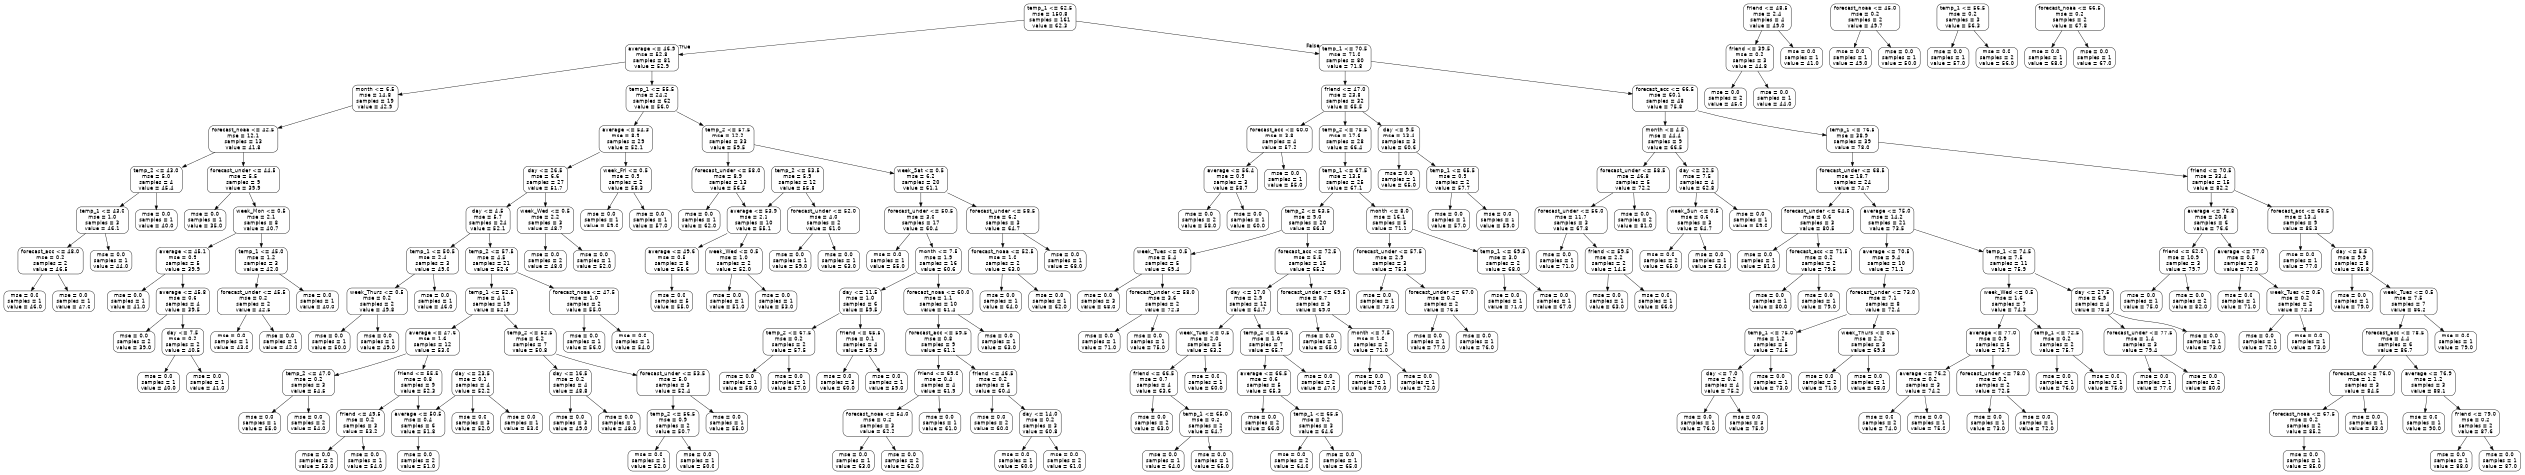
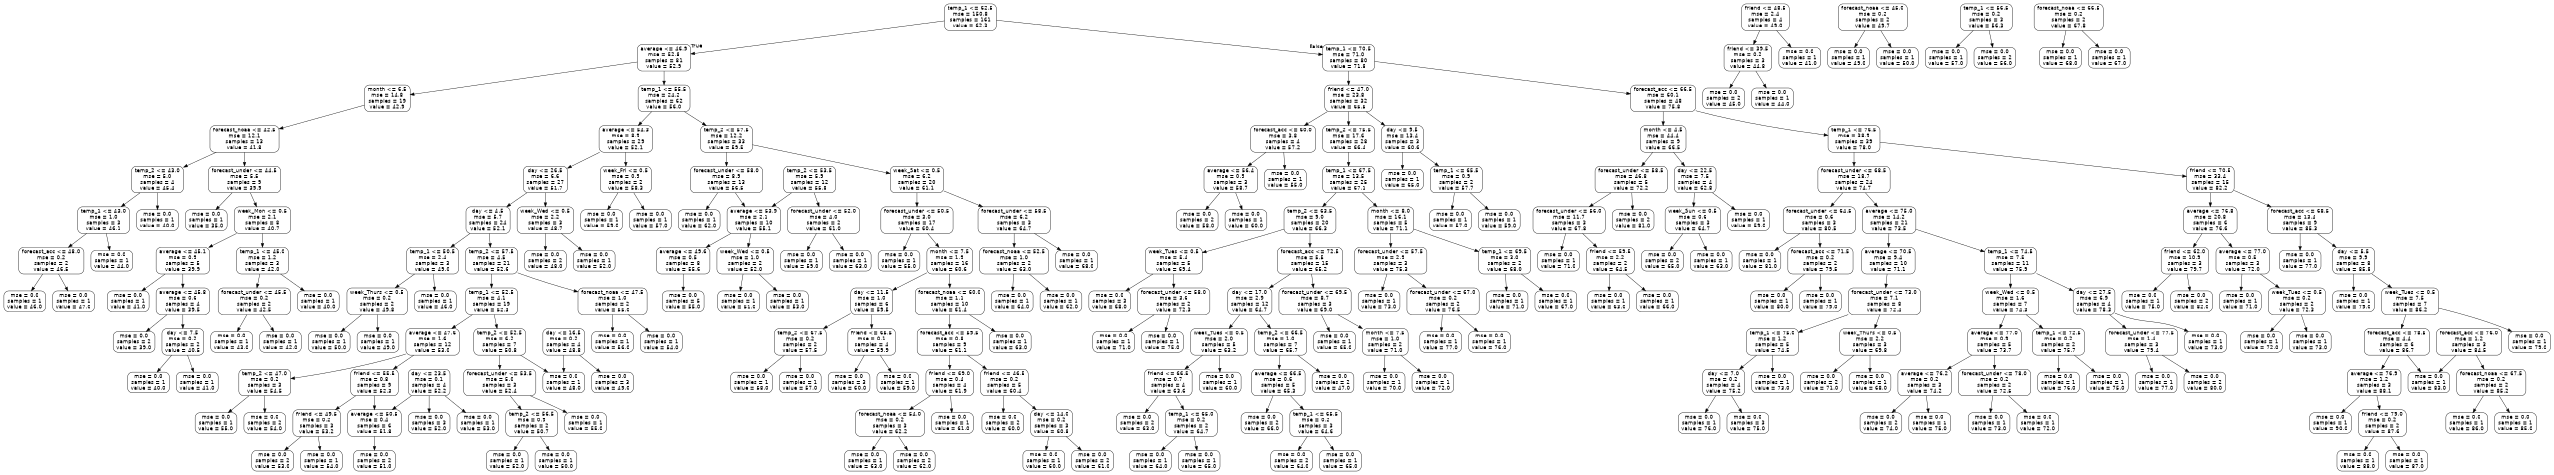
node "friend <= 59.5 mse = 2.2 samples = 2 value = 14.5": label "friend <= 59.5 mse = 2.2 samples = 2 value = 14.5" -> "friend <= 59.5 mse = 2.2 samples = 2 value = 64.5"
edge "temp_2 <= 52.5 mse = 6.2 samples = 7 value = 50.8" -> "day <= 16.5 mse = 0.2 samples = 4 value = 48.8": now "temp_2 <= 52.5 mse = 6.2 samples = 7 value = 50.8" -> "mse = 0.0 samples = 1 value = 48.0"
edge "forecast_acc <= 78.5 mse = 4.4 samples = 6 value = 86.7" -> "forecast_acc <= 76.0 mse = 1.2 samples = 3 value = 84.5": now "forecast_acc <= 78.5 mse = 4.4 samples = 6 value = 86.7" -> "mse = 0.0 samples = 1 value = 83.0"
node "mse = 0.0 samples = 1 value = 86.0": added
